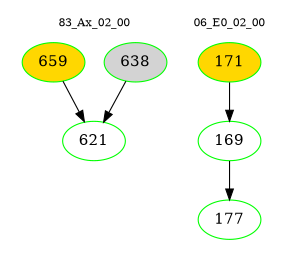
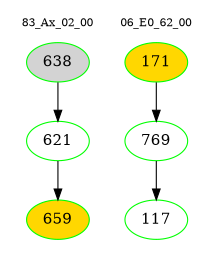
cluster "06_E0_02_00": label "06_E0_02_00" -> "06_E0_62_00"
edge "659" -> "621": reversed
node "169": label "169" -> "769"
node "177": label "177" -> "117"
